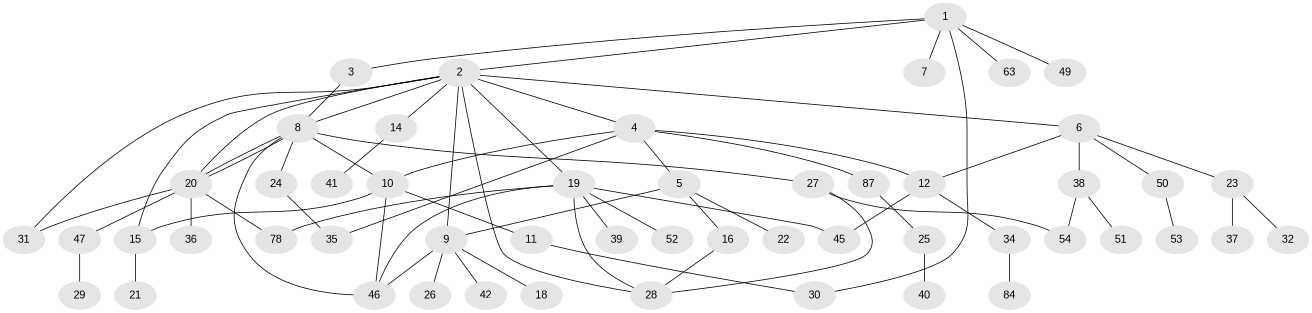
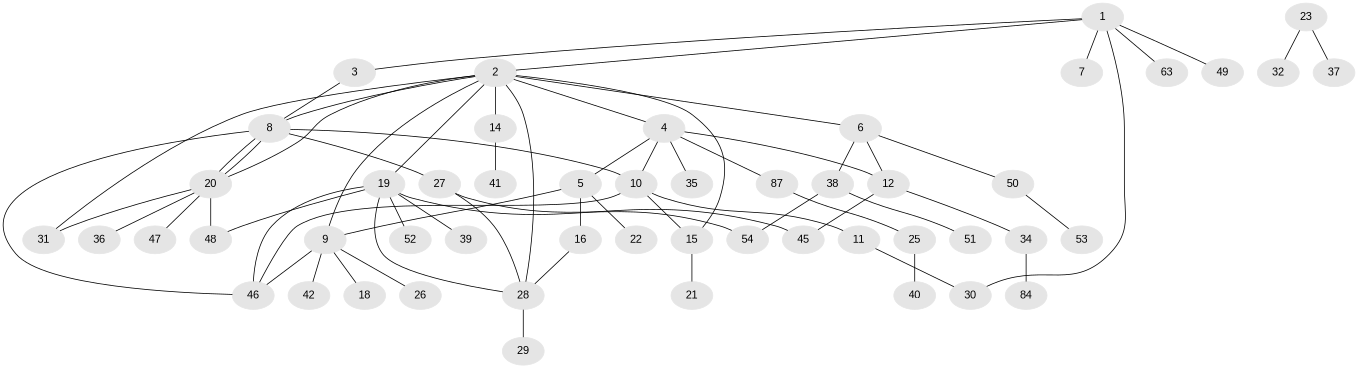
edge "6" -- "23": removed
node "24": removed
node "78": label "78" -> "48"
edge "47" -- "29": now "28" -- "29"
